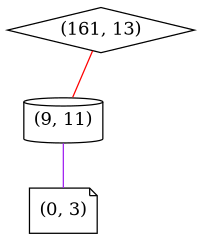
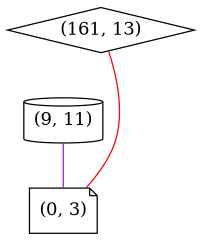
edge "(161, 13)" -- "(9, 11)": now "(161, 13)" -- "(0, 3)"
